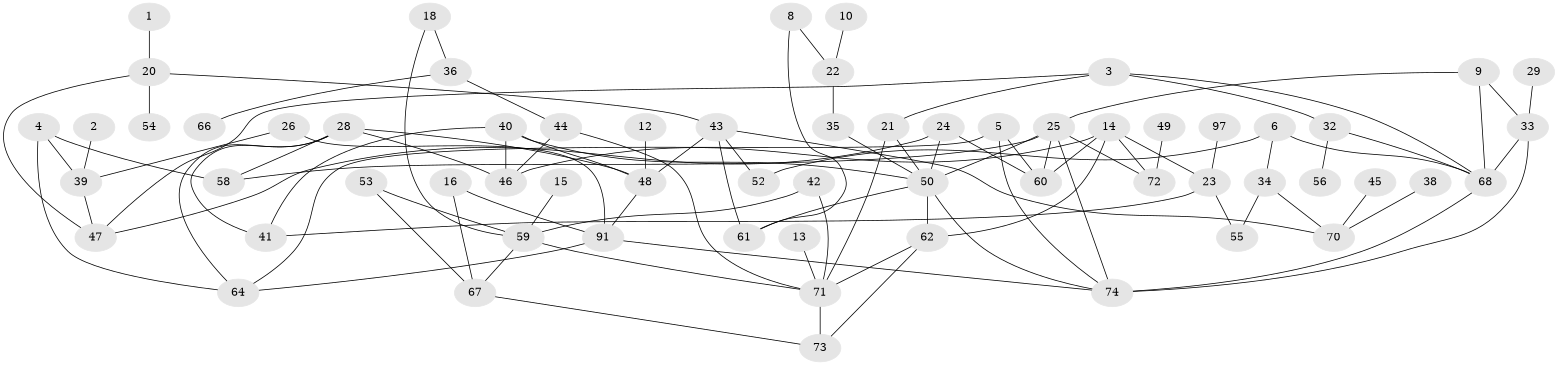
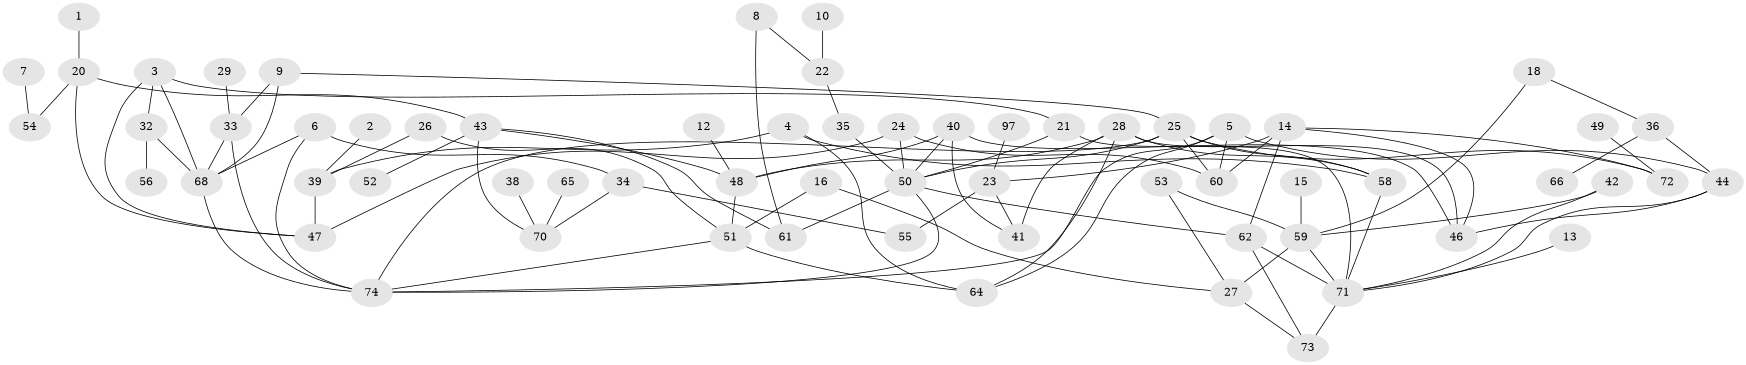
node "7": added
edge "5" -- "44": added
edge "6" -- "52": now "6" -- "74"
node "45": label "45" -> "65"
node "91": label "91" -> "51"
edge "58" -- "71": added
node "67": label "67" -> "27"
